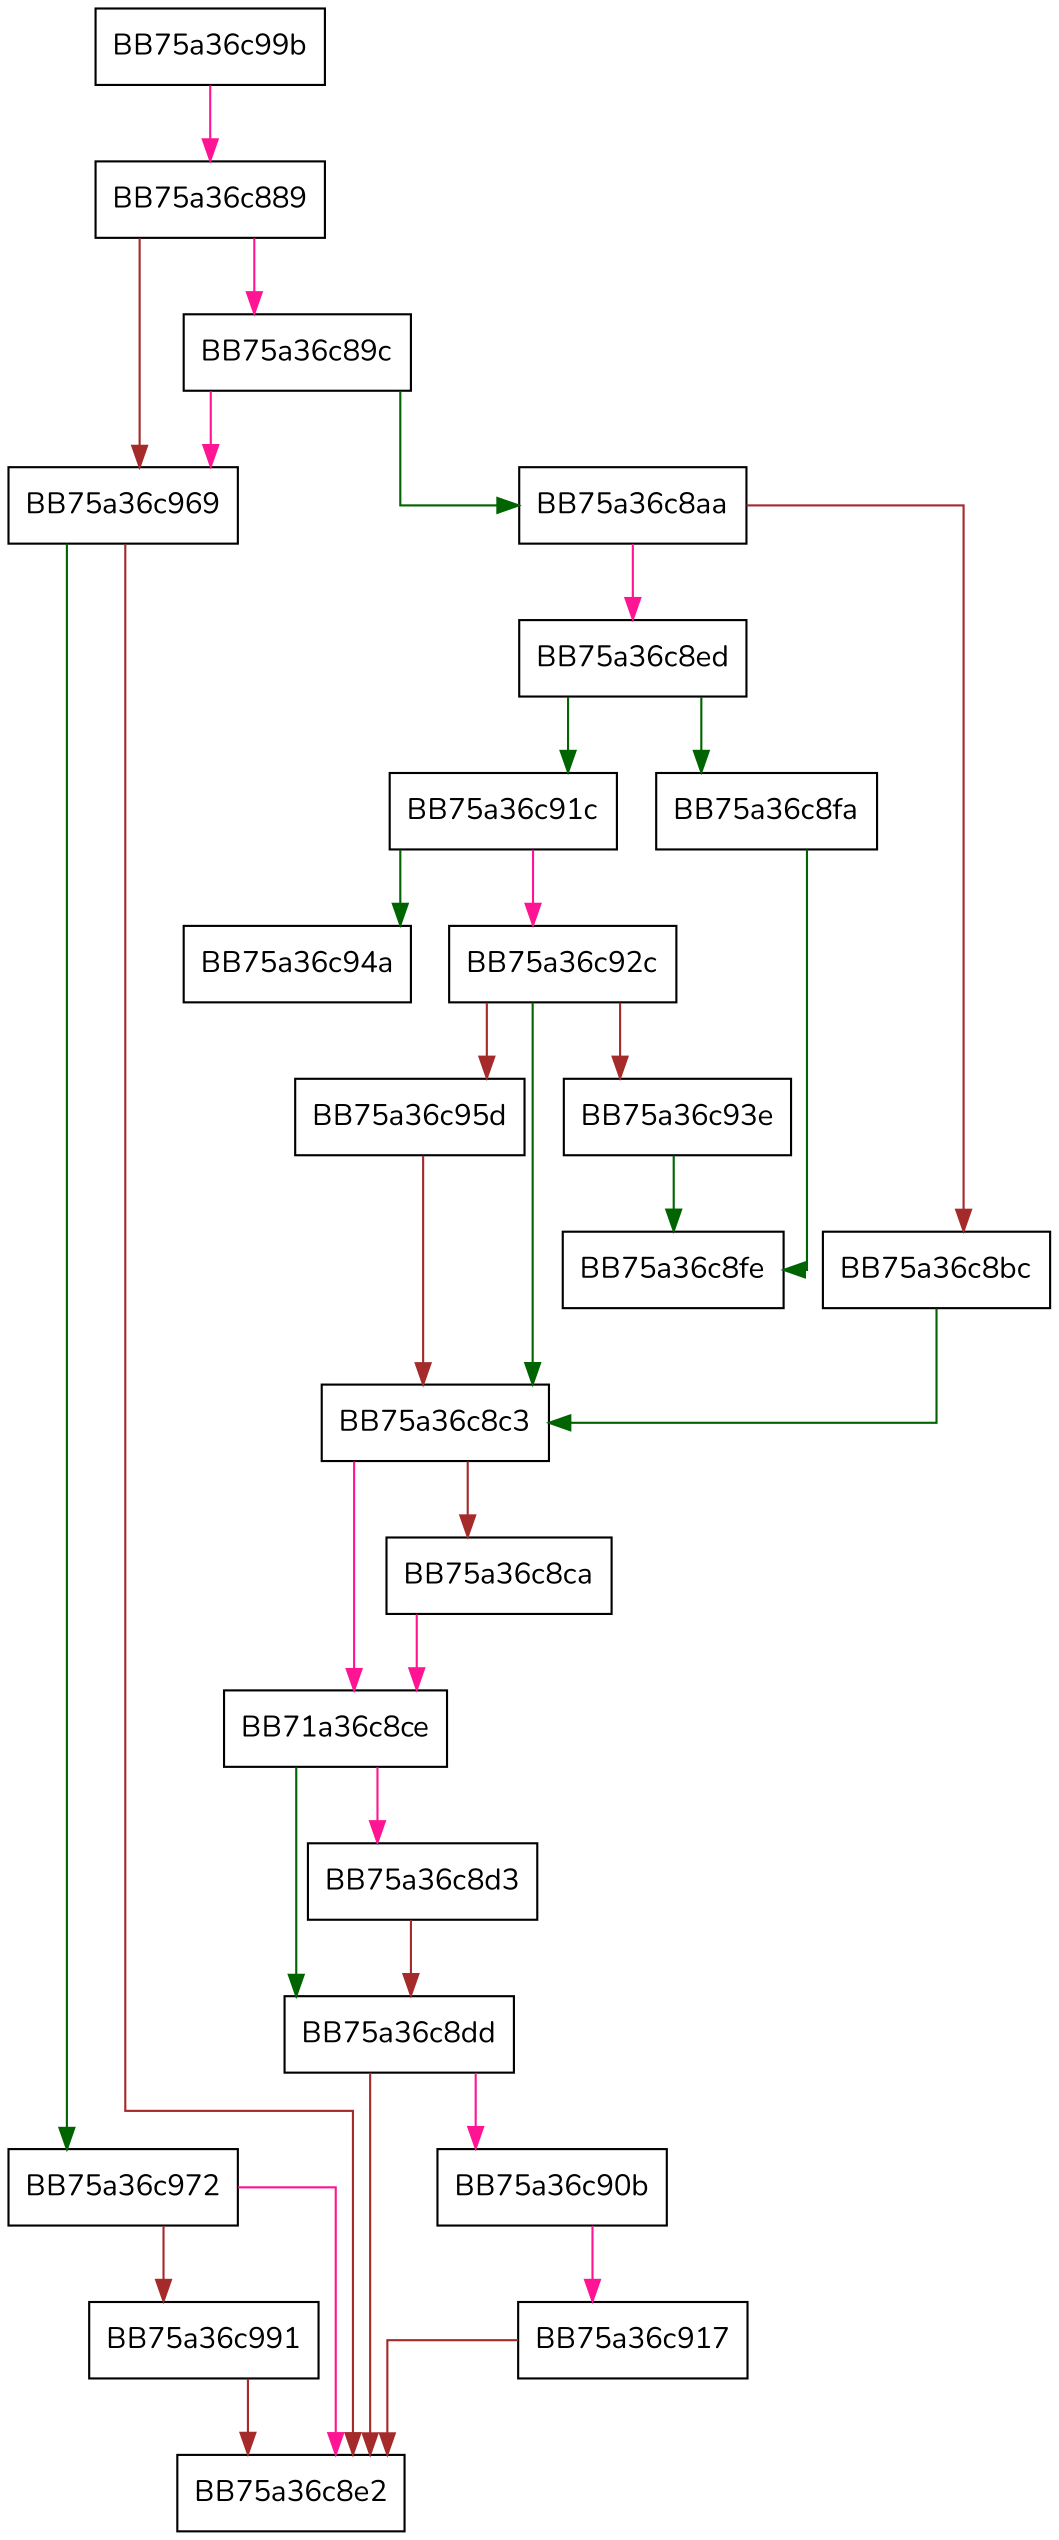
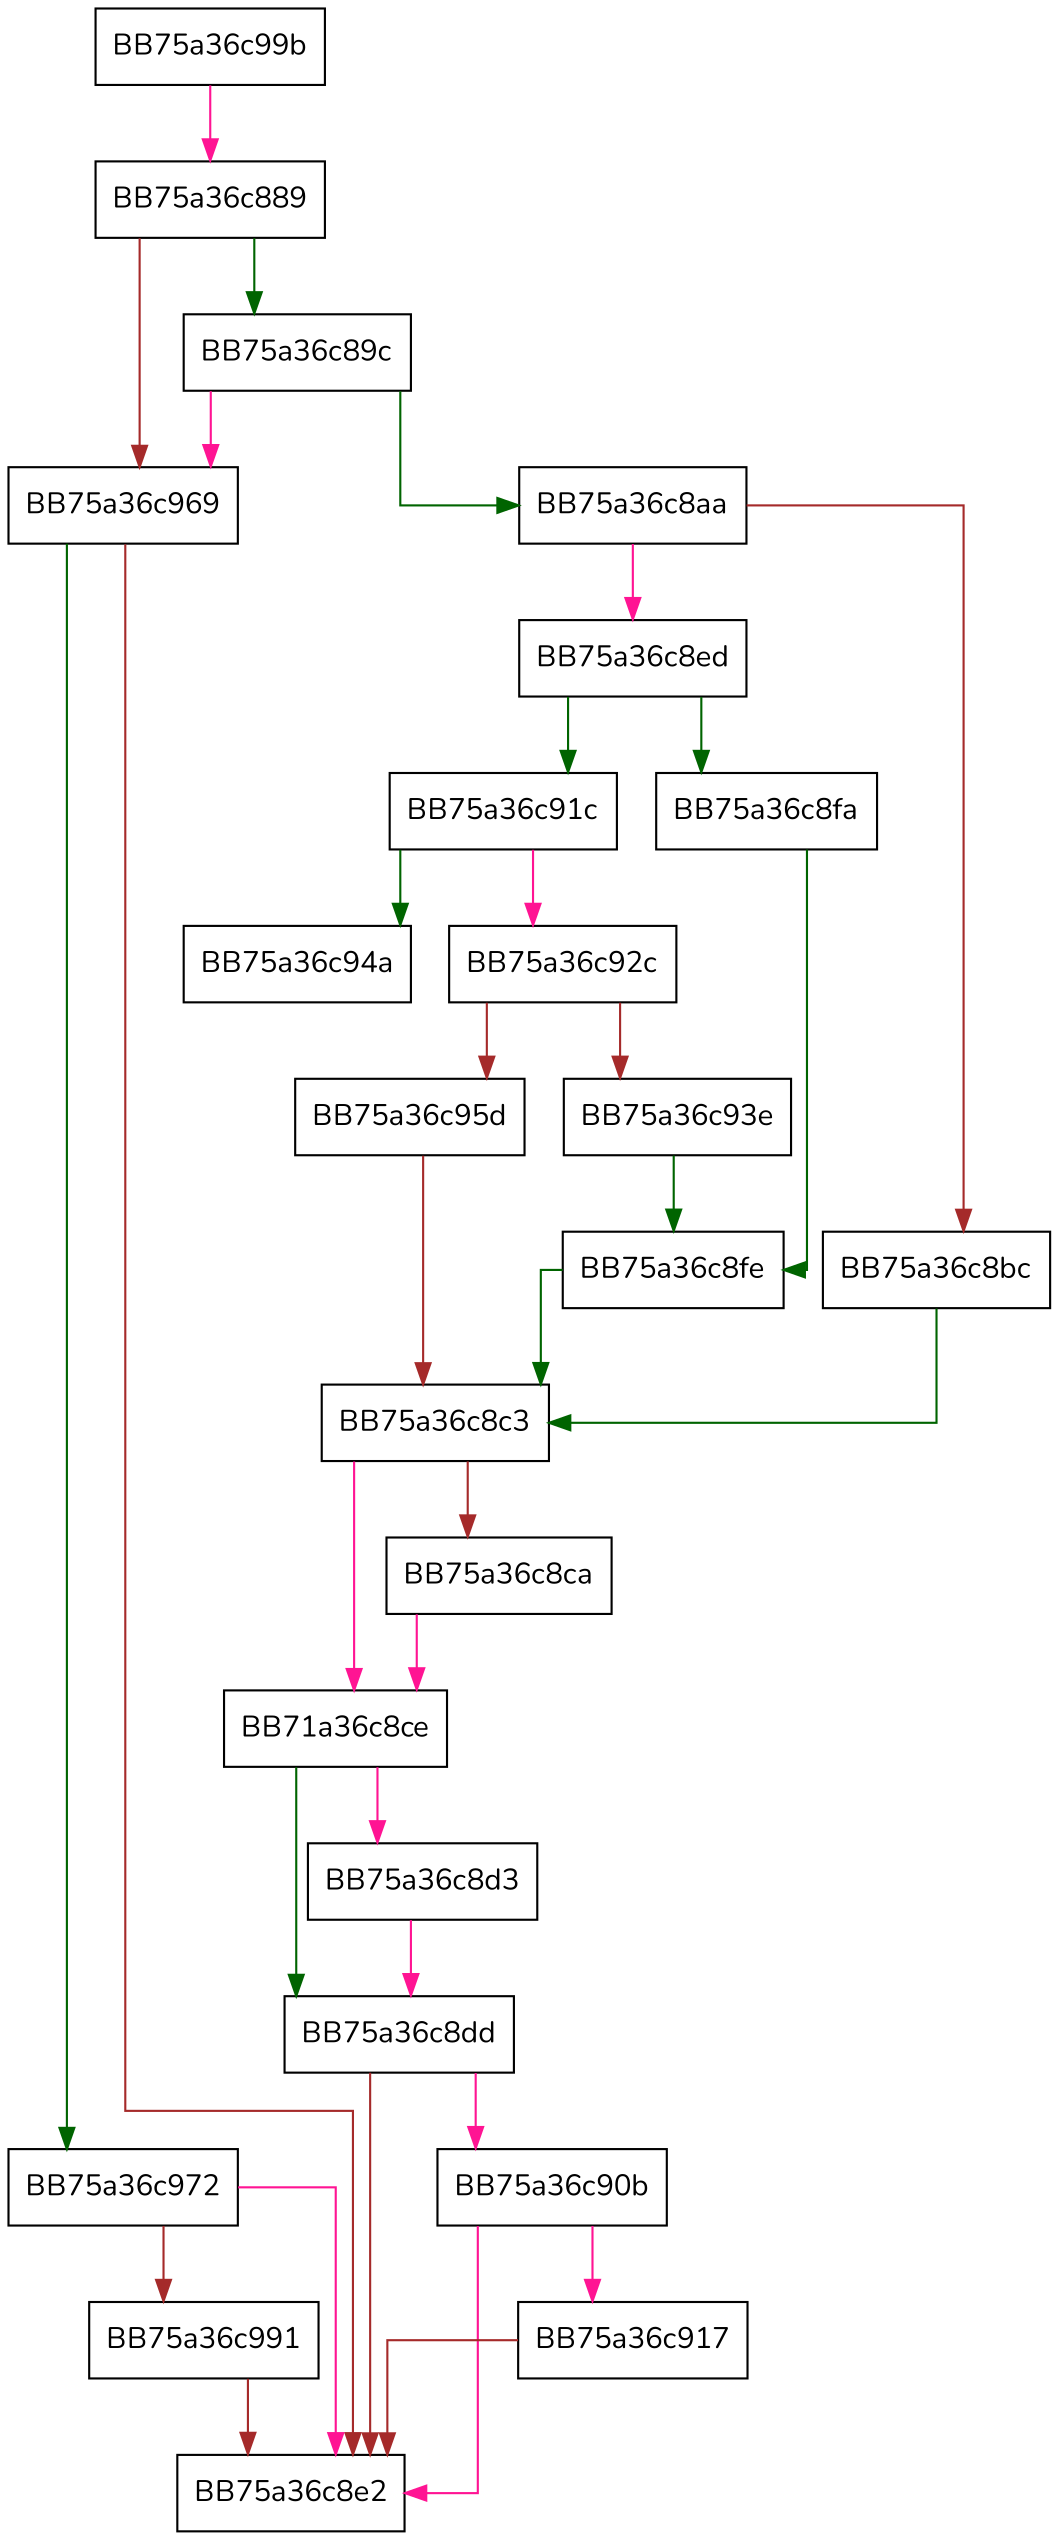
edge "BB75a36c889" -> "BB75a36c89c": color deeppink -> darkgreen
edge "BB75a36c92c" -> "BB75a36c8c3": now "BB75a36c8fe" -> "BB75a36c8c3"
edge "BB75a36c8d3" -> "BB75a36c8dd": color brown -> deeppink
edge "BB75a36c90b" -> "BB75a36c8e2": added
